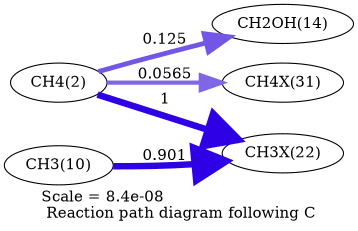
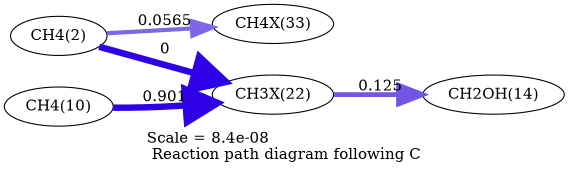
edge "CH4(2)" -> "CH2OH(14)": now "CH3X(22)" -> "CH2OH(14)"
node "CH4X(31)": label "CH4X(31)" -> "CH4X(33)"
edge "CH4(2)" -> "CH3X(22)": label " 1" -> " 0"
node "CH3(10)": label "CH3(10)" -> "CH4(10)"
